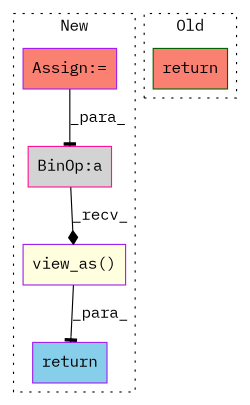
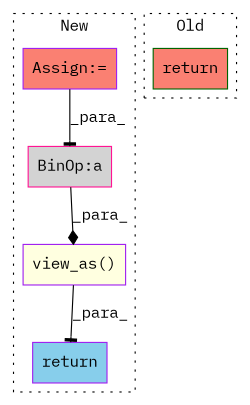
edge "BinOp:a" -> "view_as()": label "_recv_" -> "_para_"
